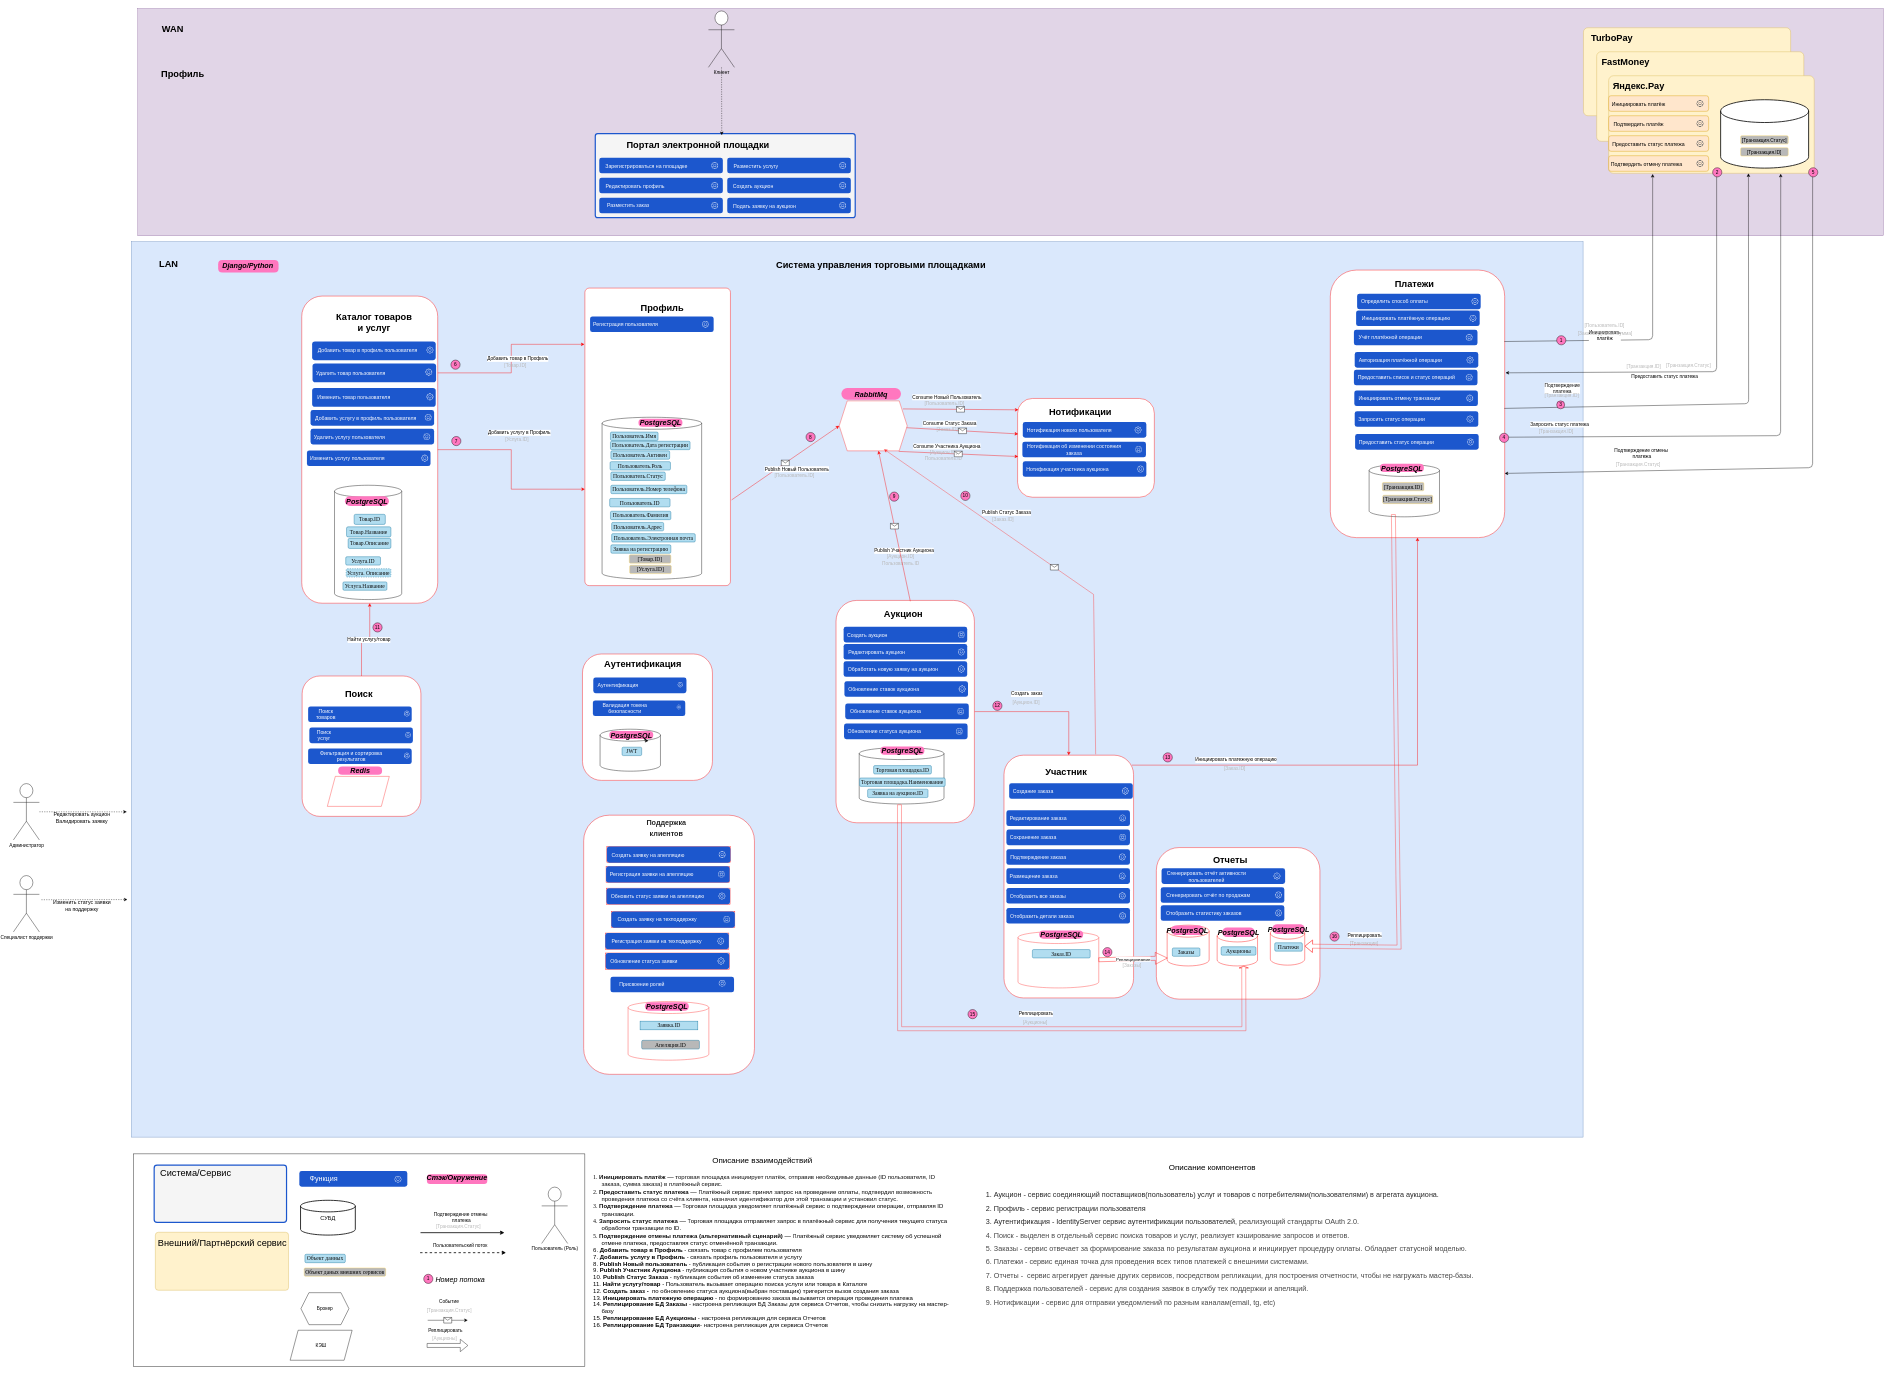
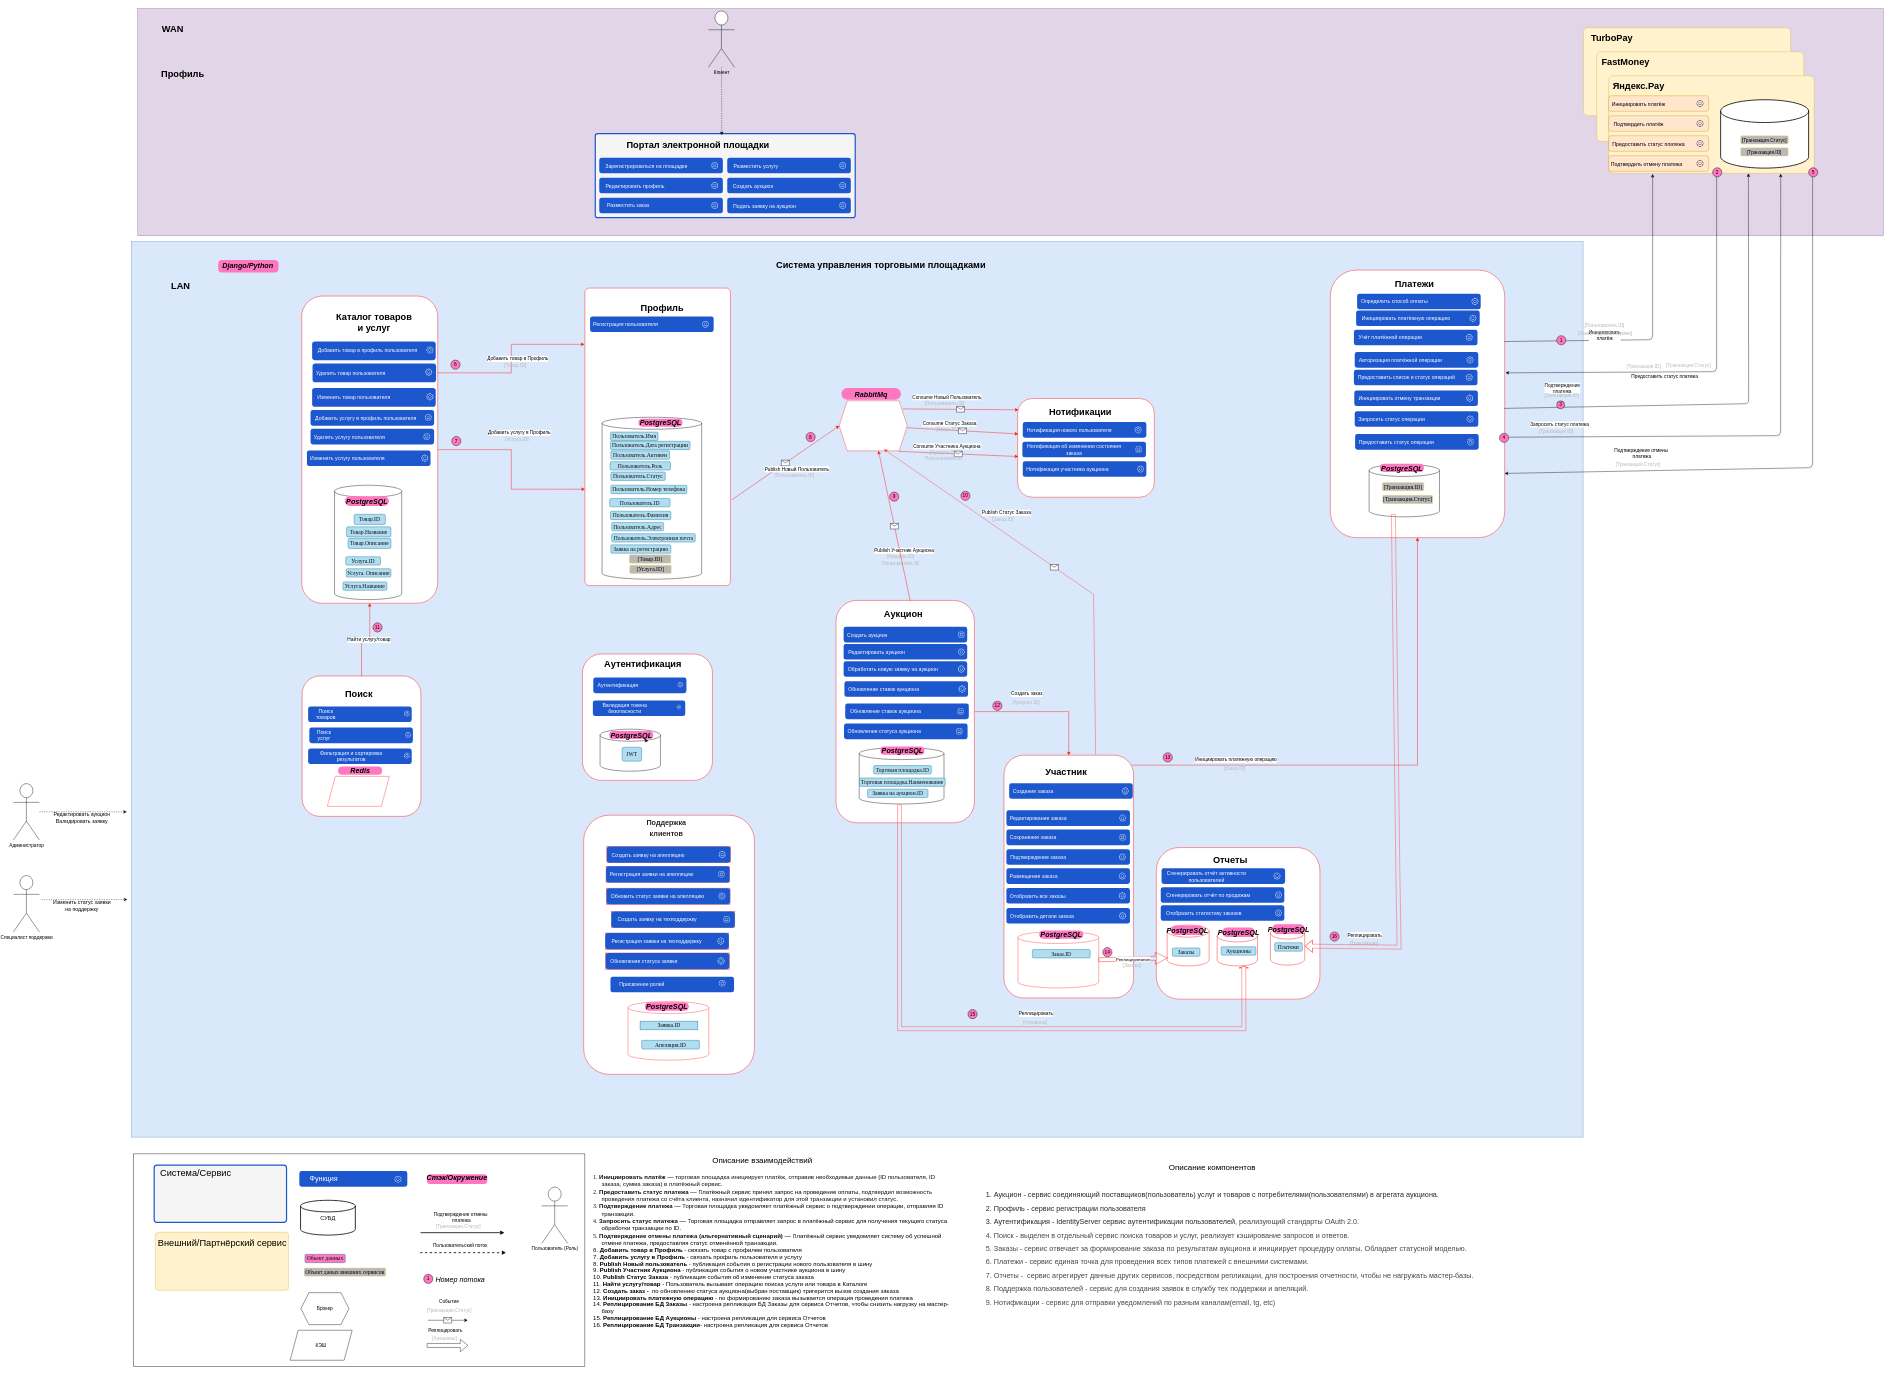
node "LAN": moved (169, 264) -> (181, 286)
node "Услуга. Описание": style dashed -> solid
node "JWT": size 20x8 -> 20x14
node "Апеляция.ID": fillcolor #b8b8b8 -> #b1ddf0
node "Объект данных": fillcolor #b1ddf0 -> #ff77bf
